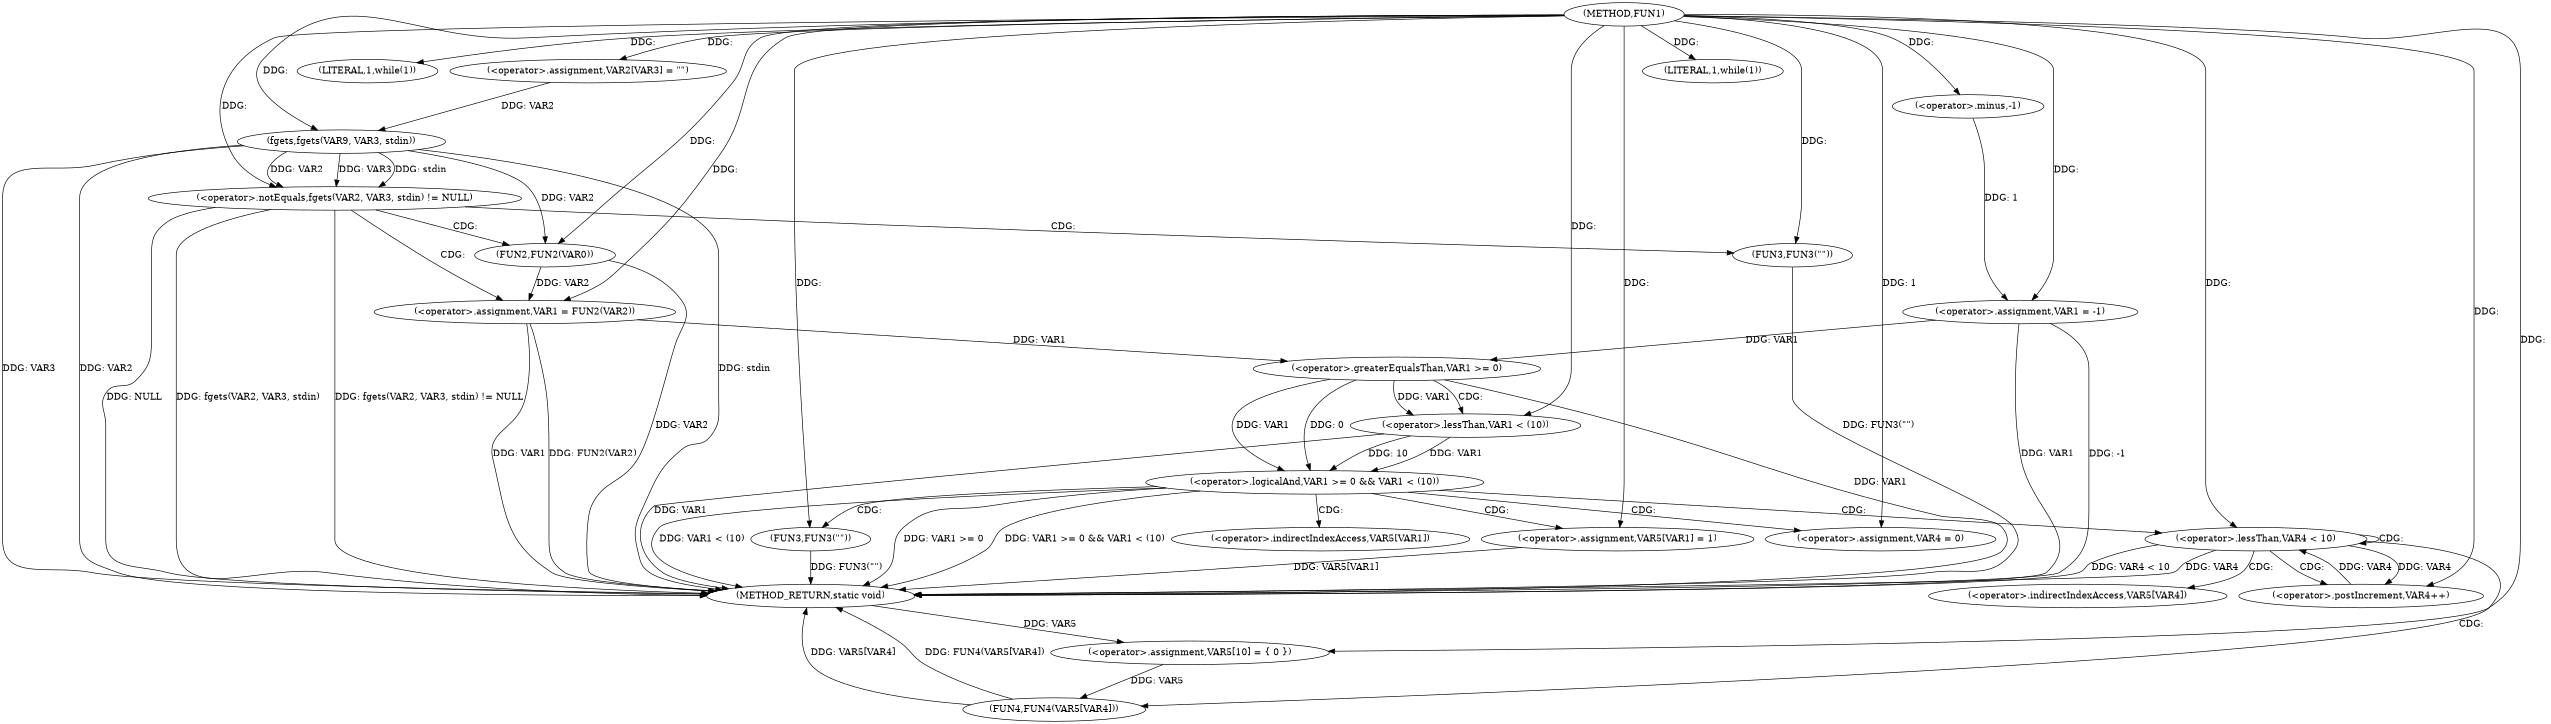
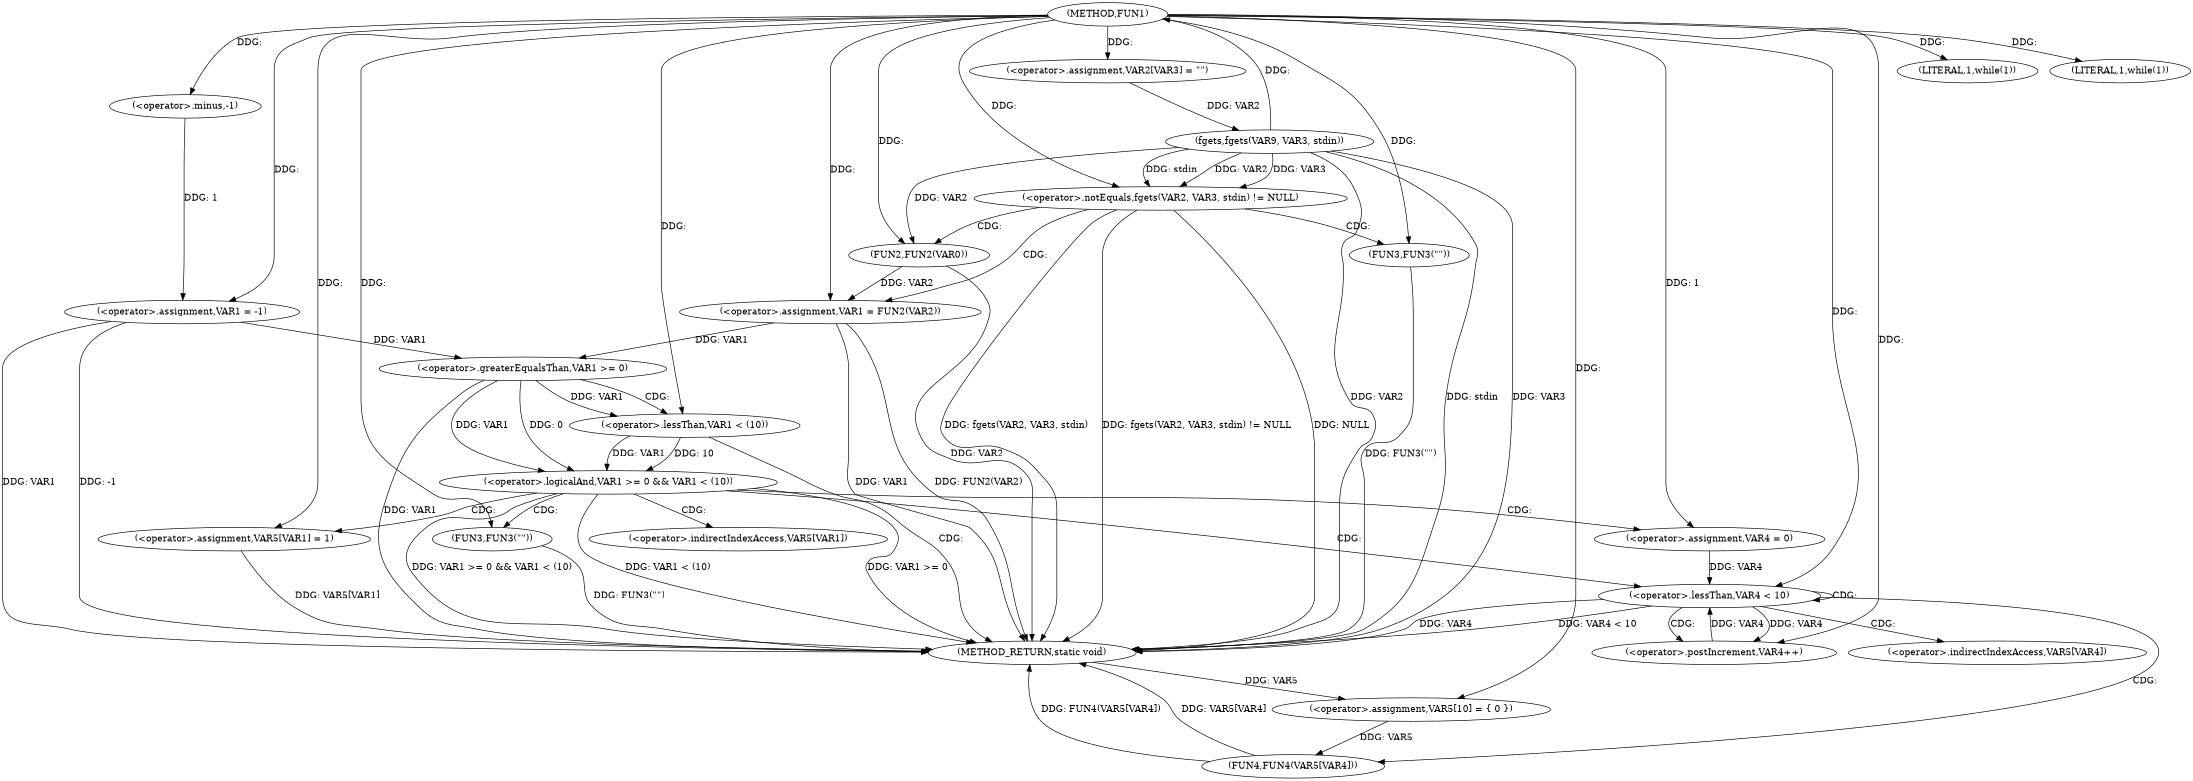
edge "(METHOD,FUN1)" -> "(fgets,fgets(VAR9, VAR3, stdin))": reversed
edge "(<operator>.lessThan,VAR1 < (10))" -> "(METHOD_RETURN,static void)": label "DDG: VAR1" -> "CDG: "
edge "(<operator>.assignment,VAR4 = 0)" -> "(<operator>.lessThan,VAR4 < 10)": added, label "DDG: VAR4"
